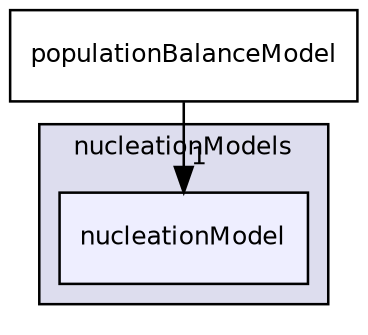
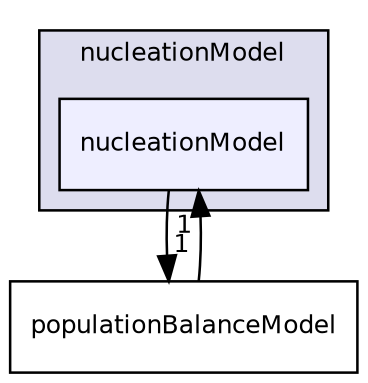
cluster "nucleationModels": label "nucleationModels" -> "nucleationModel"
edge "nucleationModel" -> "populationBalanceModel": added
